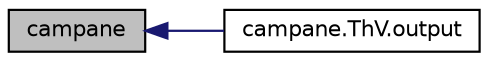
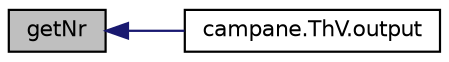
node "campane": label "campane" -> "getNr"
